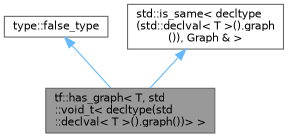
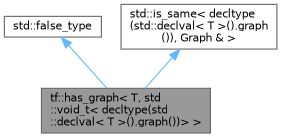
node "type::false_type": label "type::false_type" -> "std::false_type"
